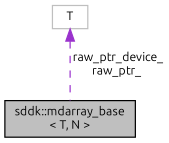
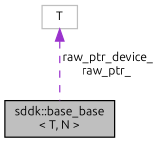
node "sddk::mdarray_base < T, N >": label "sddk::mdarray_base < T, N >" -> "sddk::base_base < T, N >"
